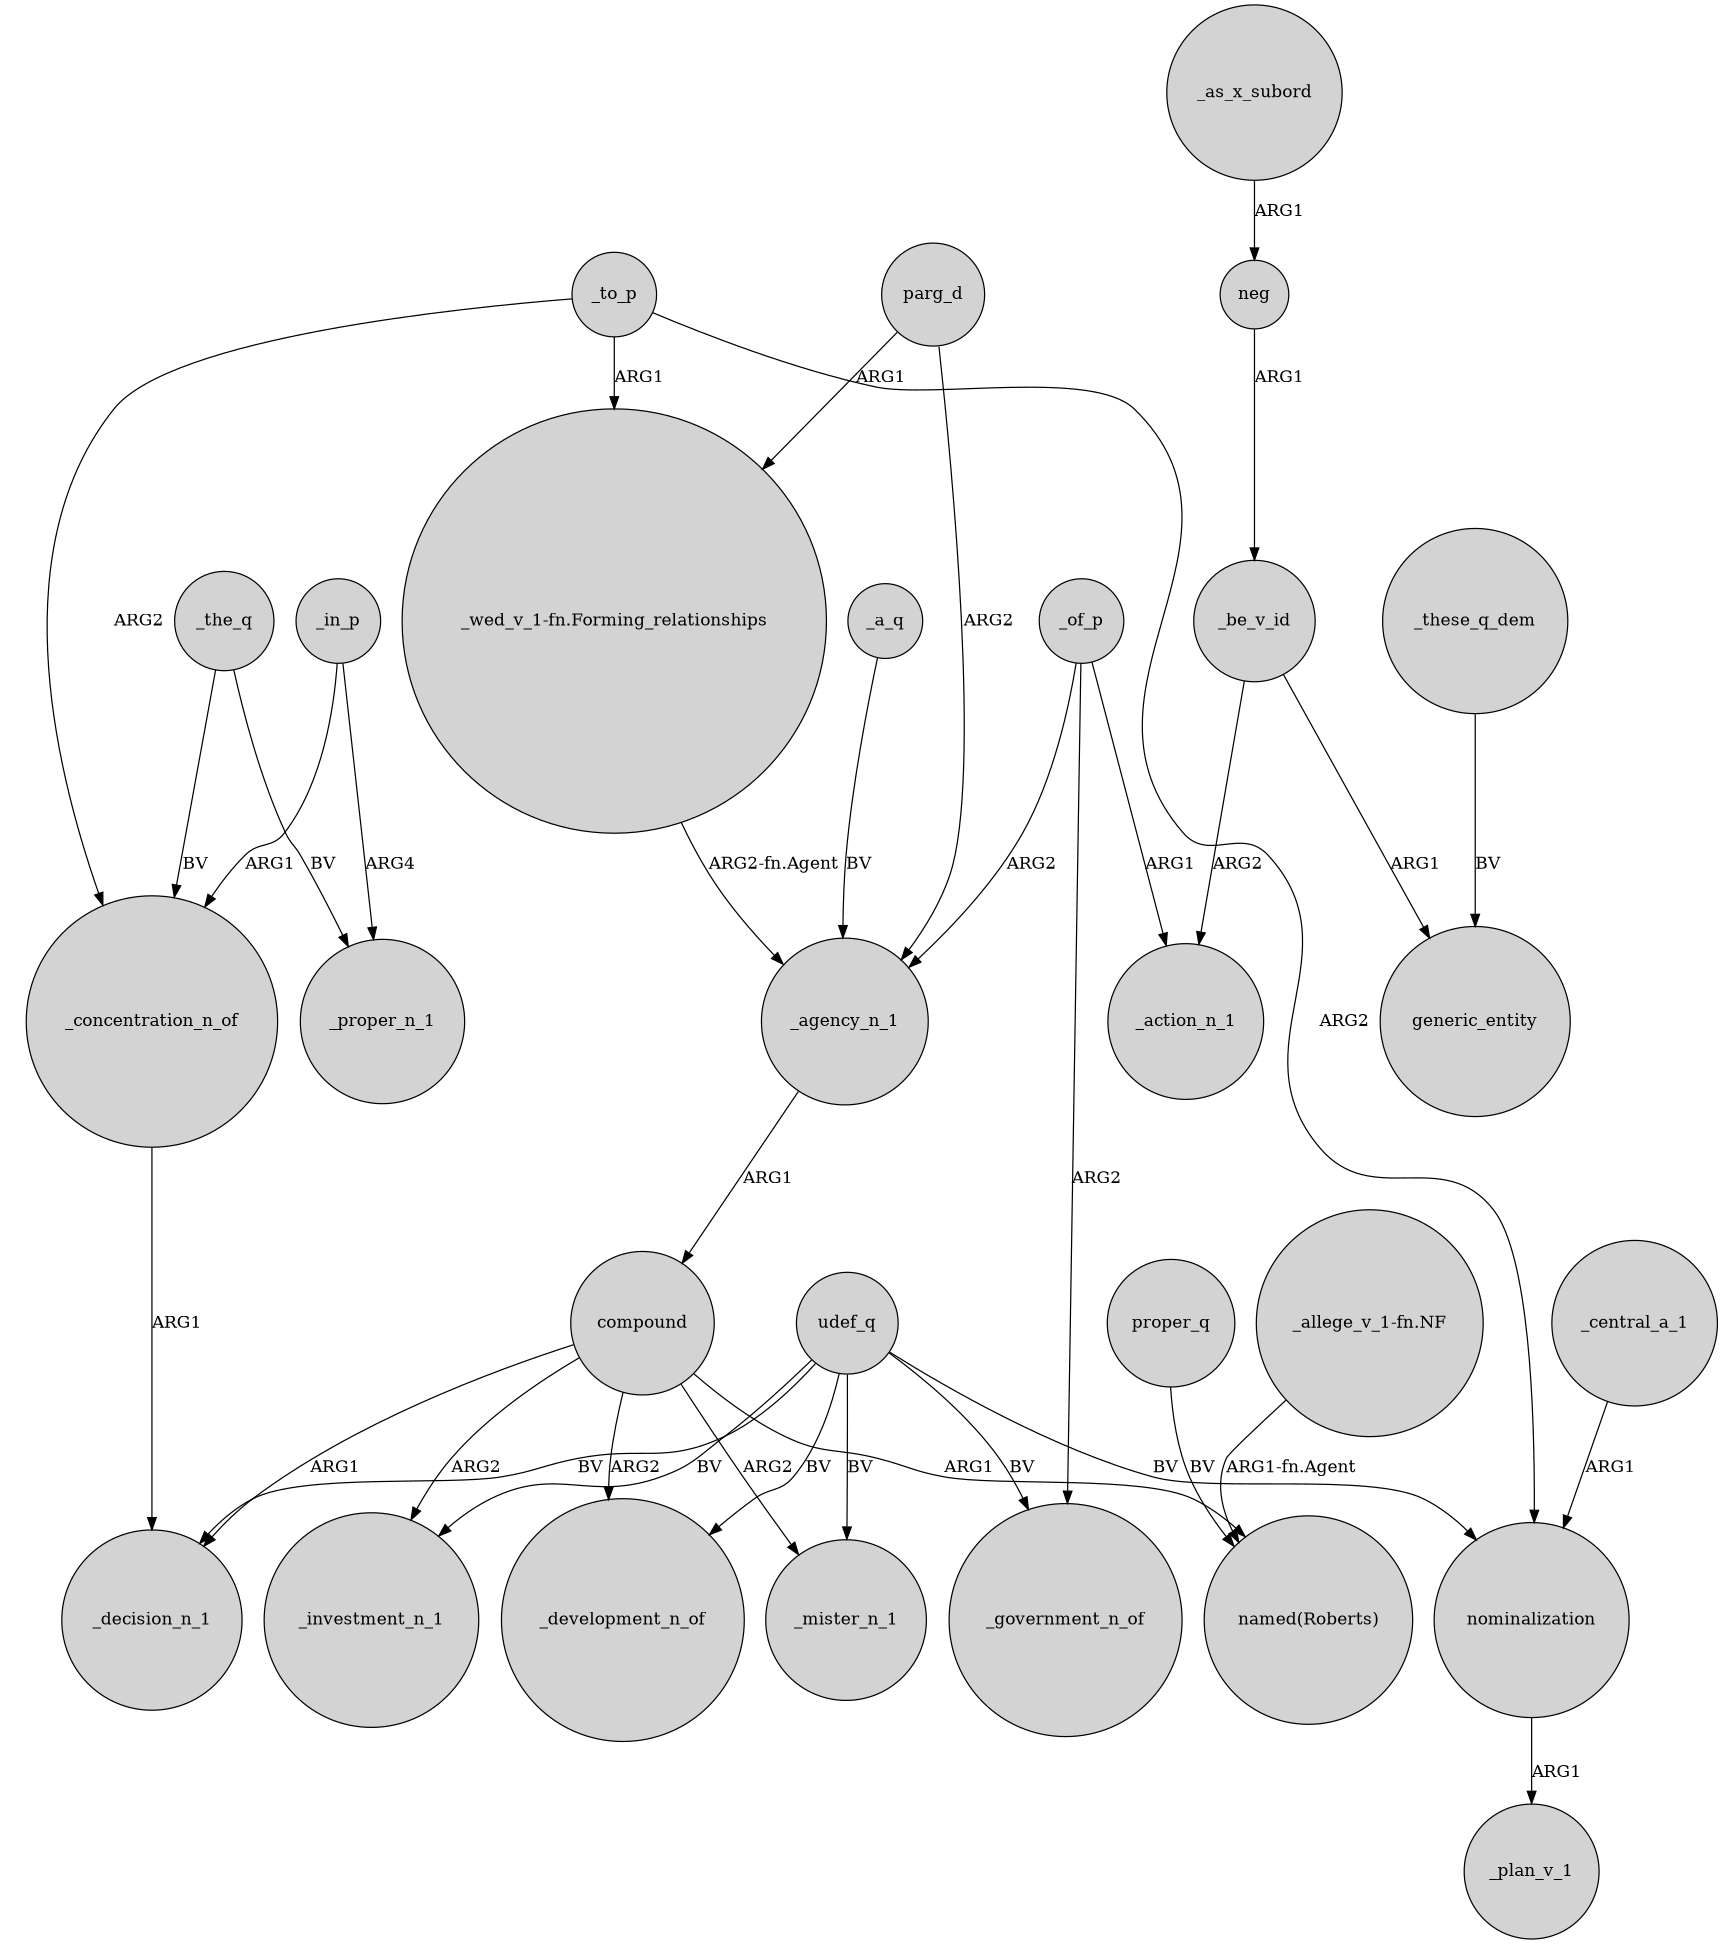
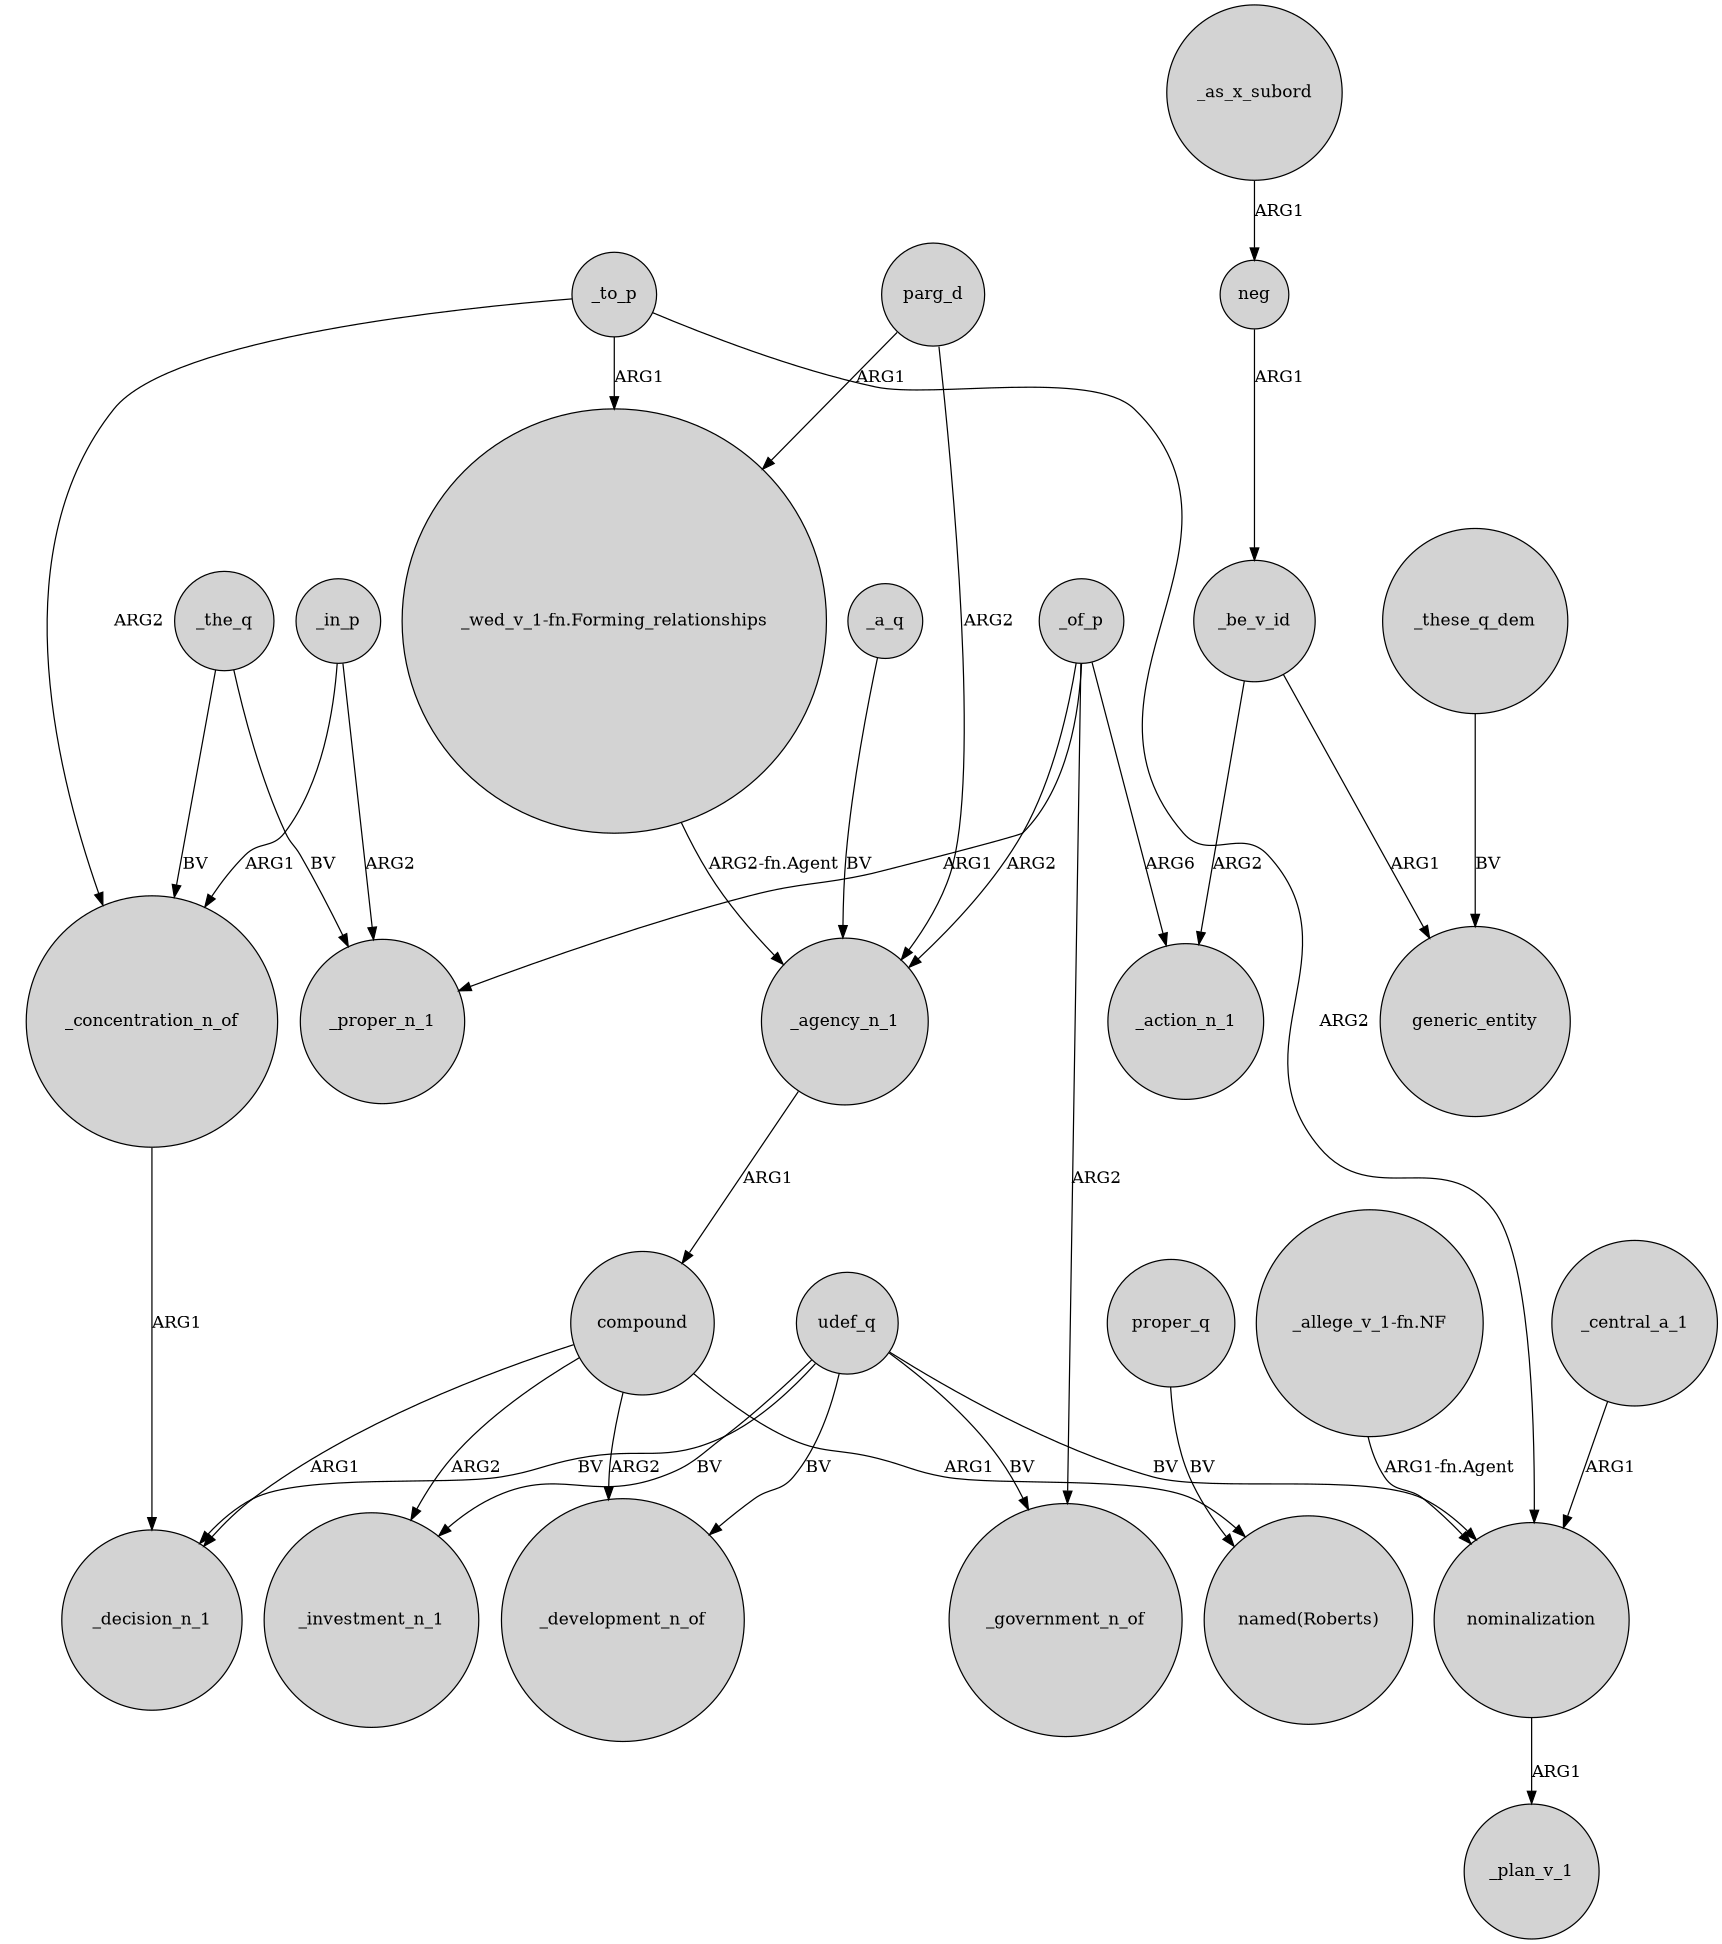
edge "_in_p" -> "_proper_n_1": label "ARG4" -> "ARG2"
edge "_of_p" -> "_action_n_1": label "ARG1" -> "ARG6"
edge "_of_p" -> "_proper_n_1": added, label "ARG1"
edge "_allege_v_1-fn.NF" -> "named(Roberts)": now "_allege_v_1-fn.NF" -> "nominalization"
node "_mister_n_1": removed
